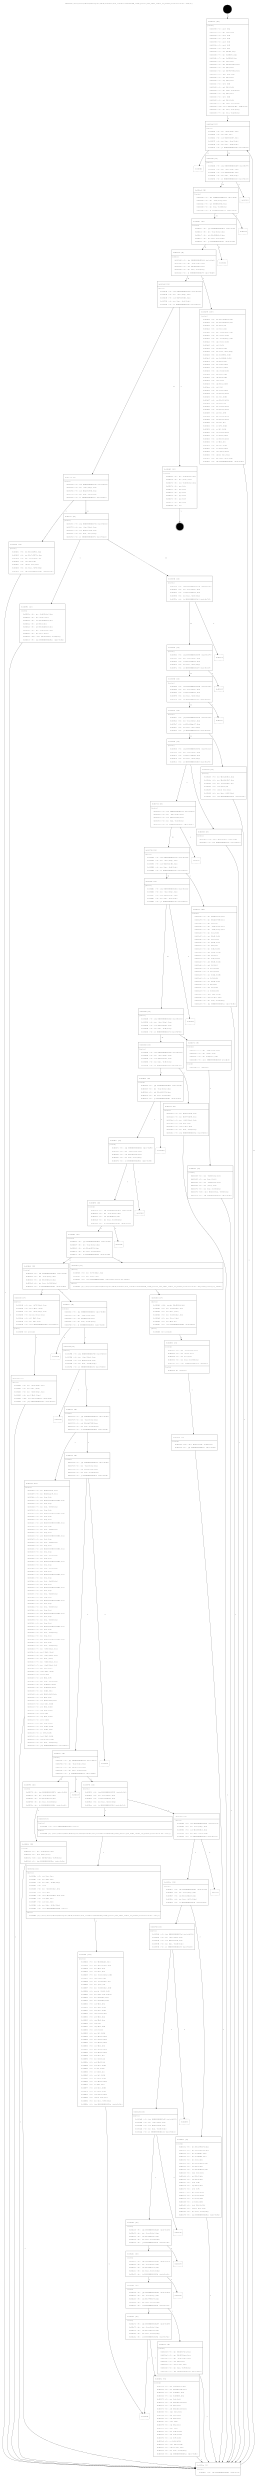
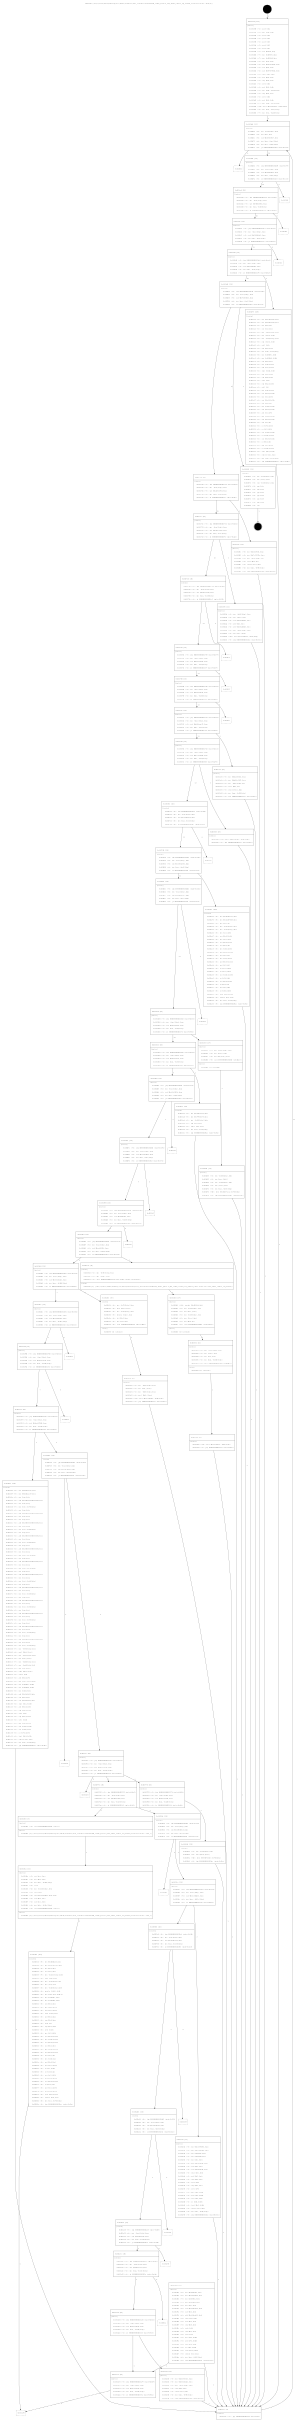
edge "0x401a74 [28]" -> "0x401f5a [91]": reversed
